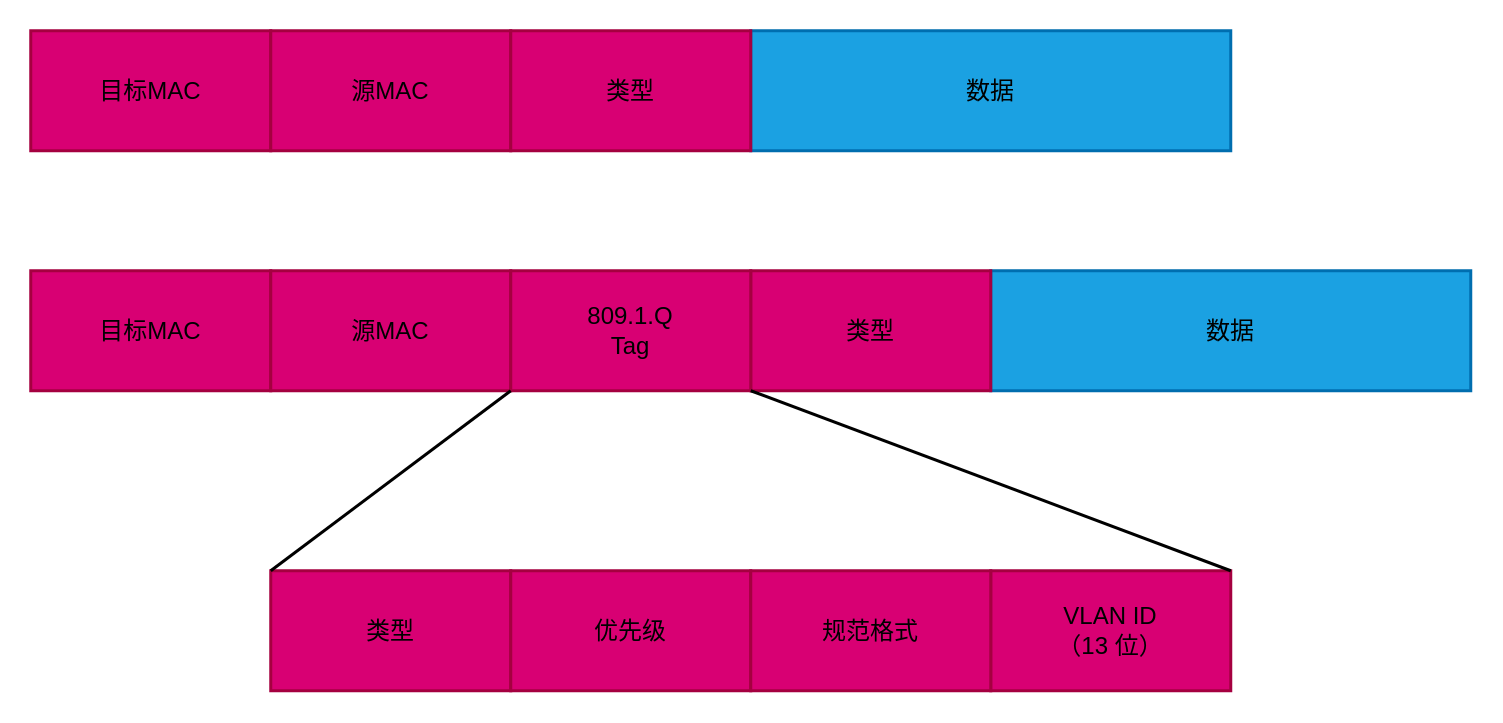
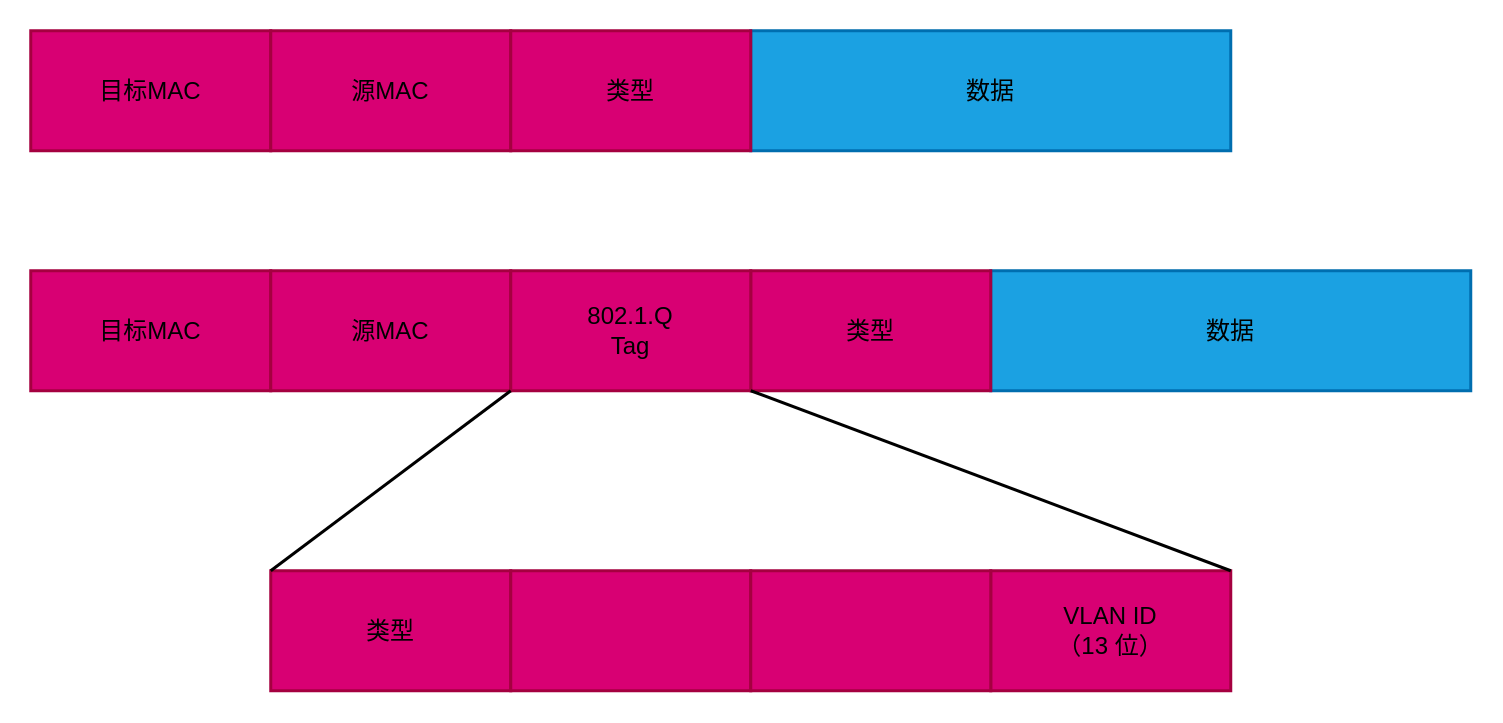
node "809.1.Q Tag": label "809.1.Q Tag" -> "802.1.Q Tag"
node "优先级": removed
node "规范格式": removed
